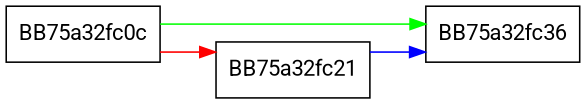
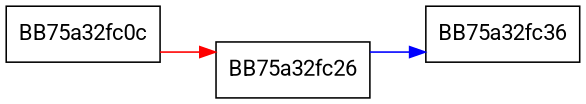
edge "BB75a32fc0c" -> "BB75a32fc36": removed
node "BB75a32fc21": label "BB75a32fc21" -> "BB75a32fc26"
